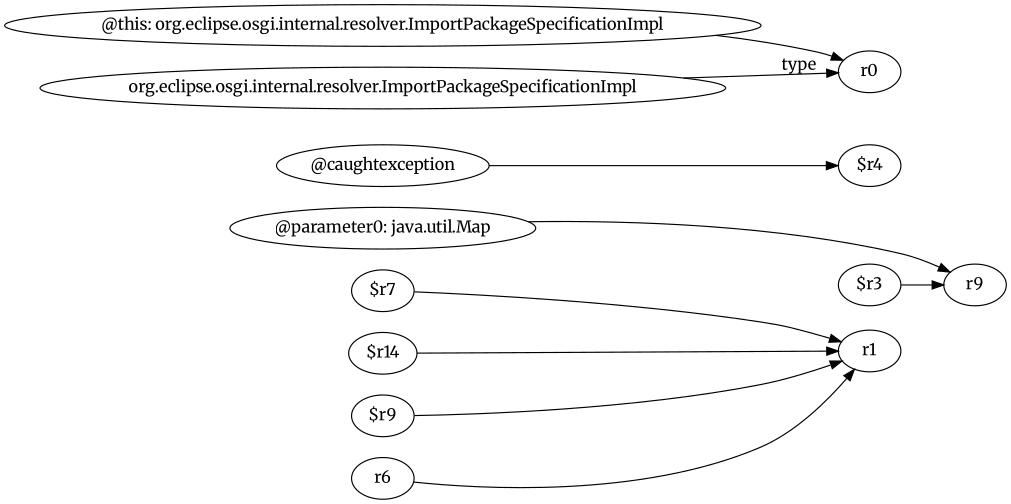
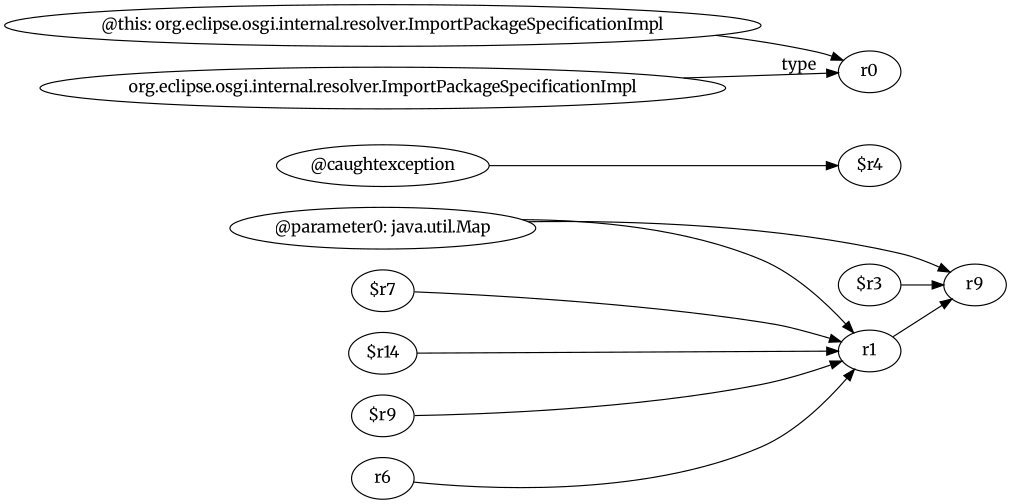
edge "@parameter0: java.util.Map" -> "r1": added
edge "r1" -> "r9": added
